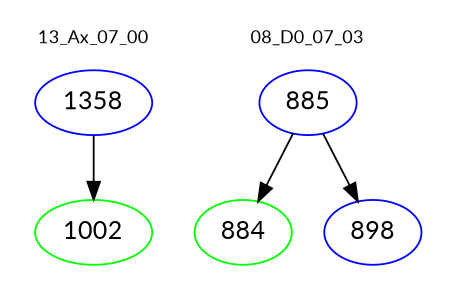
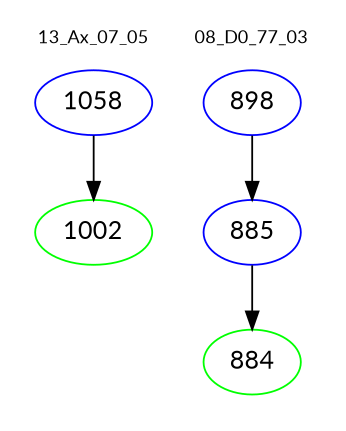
cluster "13_Ax_07_00": label "13_Ax_07_00" -> "13_Ax_07_05"
cluster "08_D0_07_03": label "08_D0_07_03" -> "08_D0_77_03"
node "1358": label "1358" -> "1058"
edge "885" -> "898": reversed
